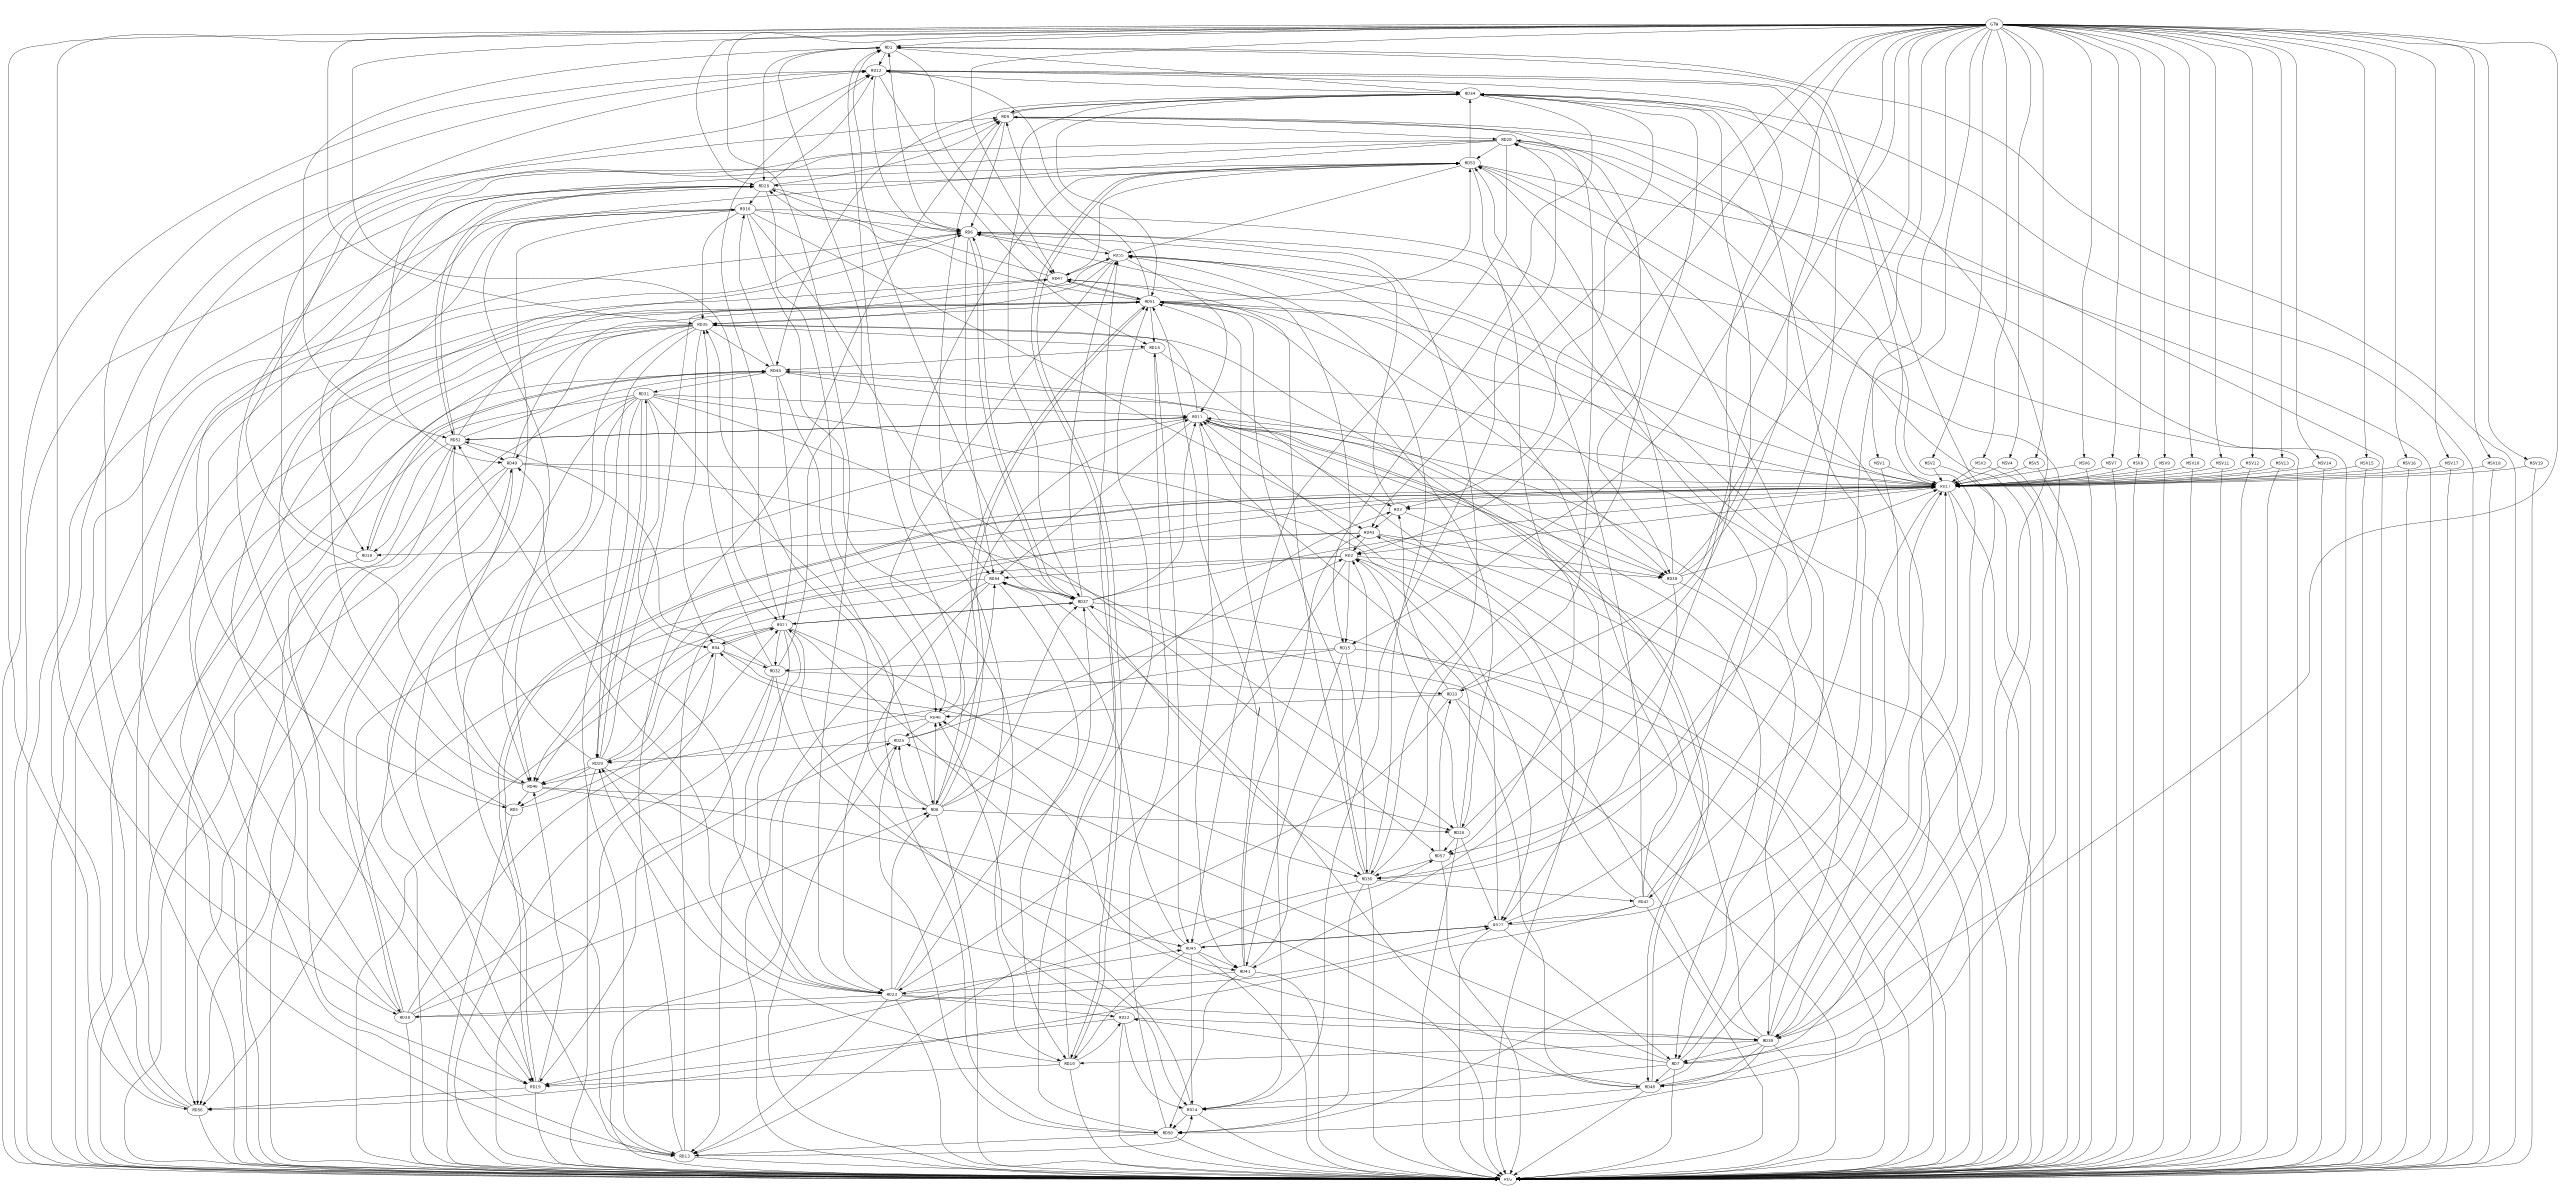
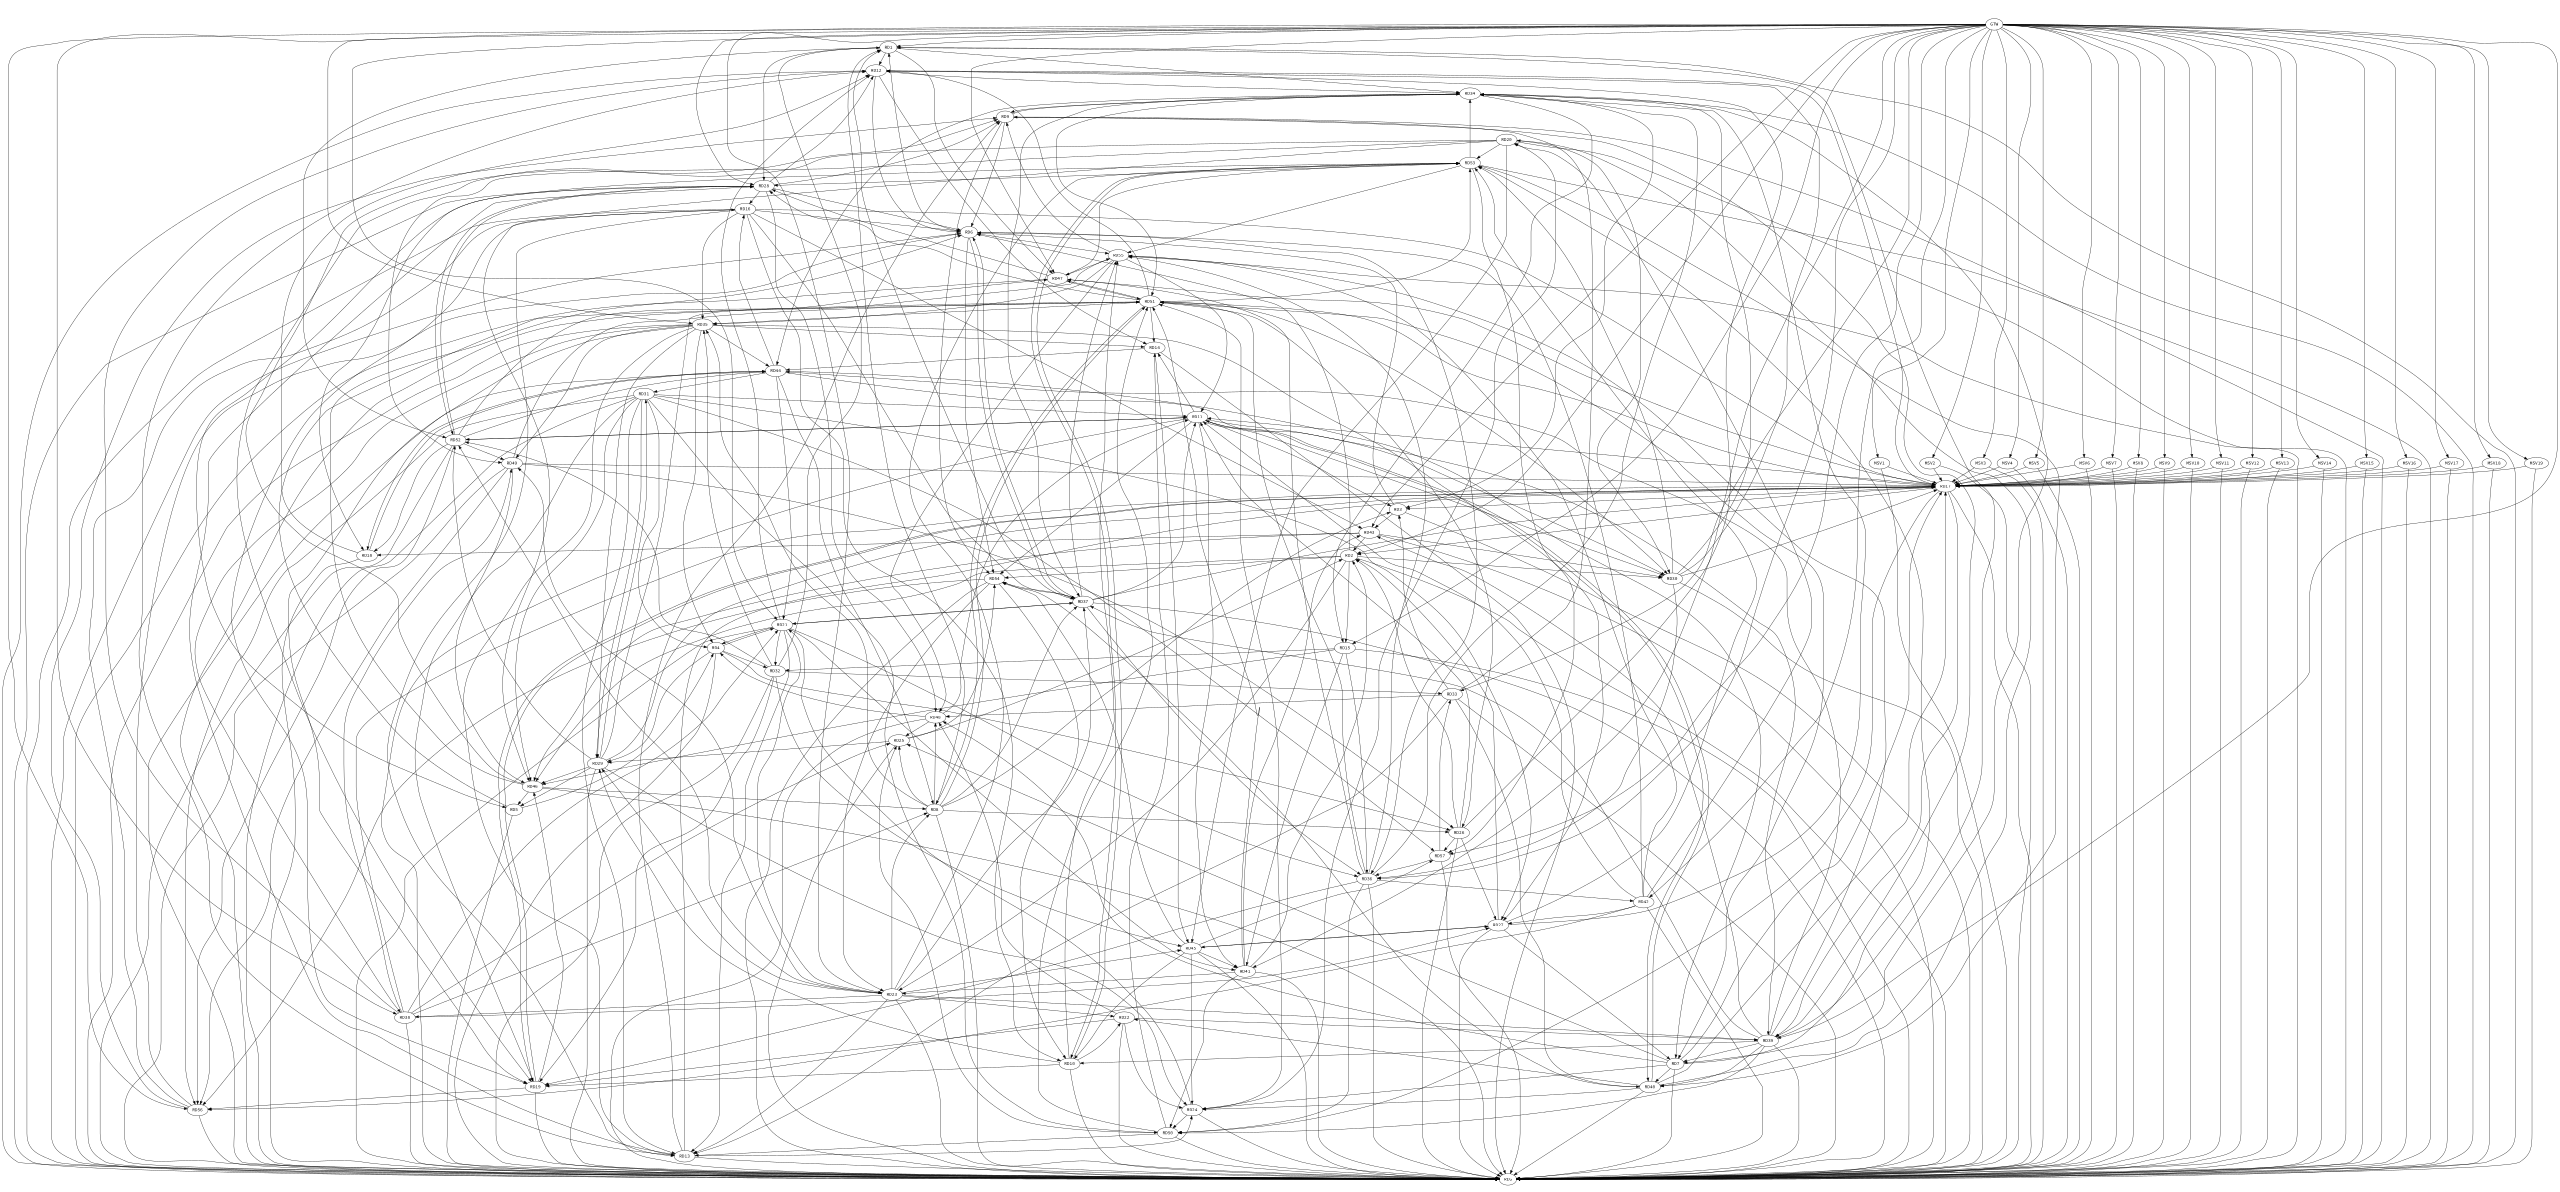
edge "RD9" -> "RD20": removed
edge "RD11" -> "RD35": now "RD11" -> "RD14"
